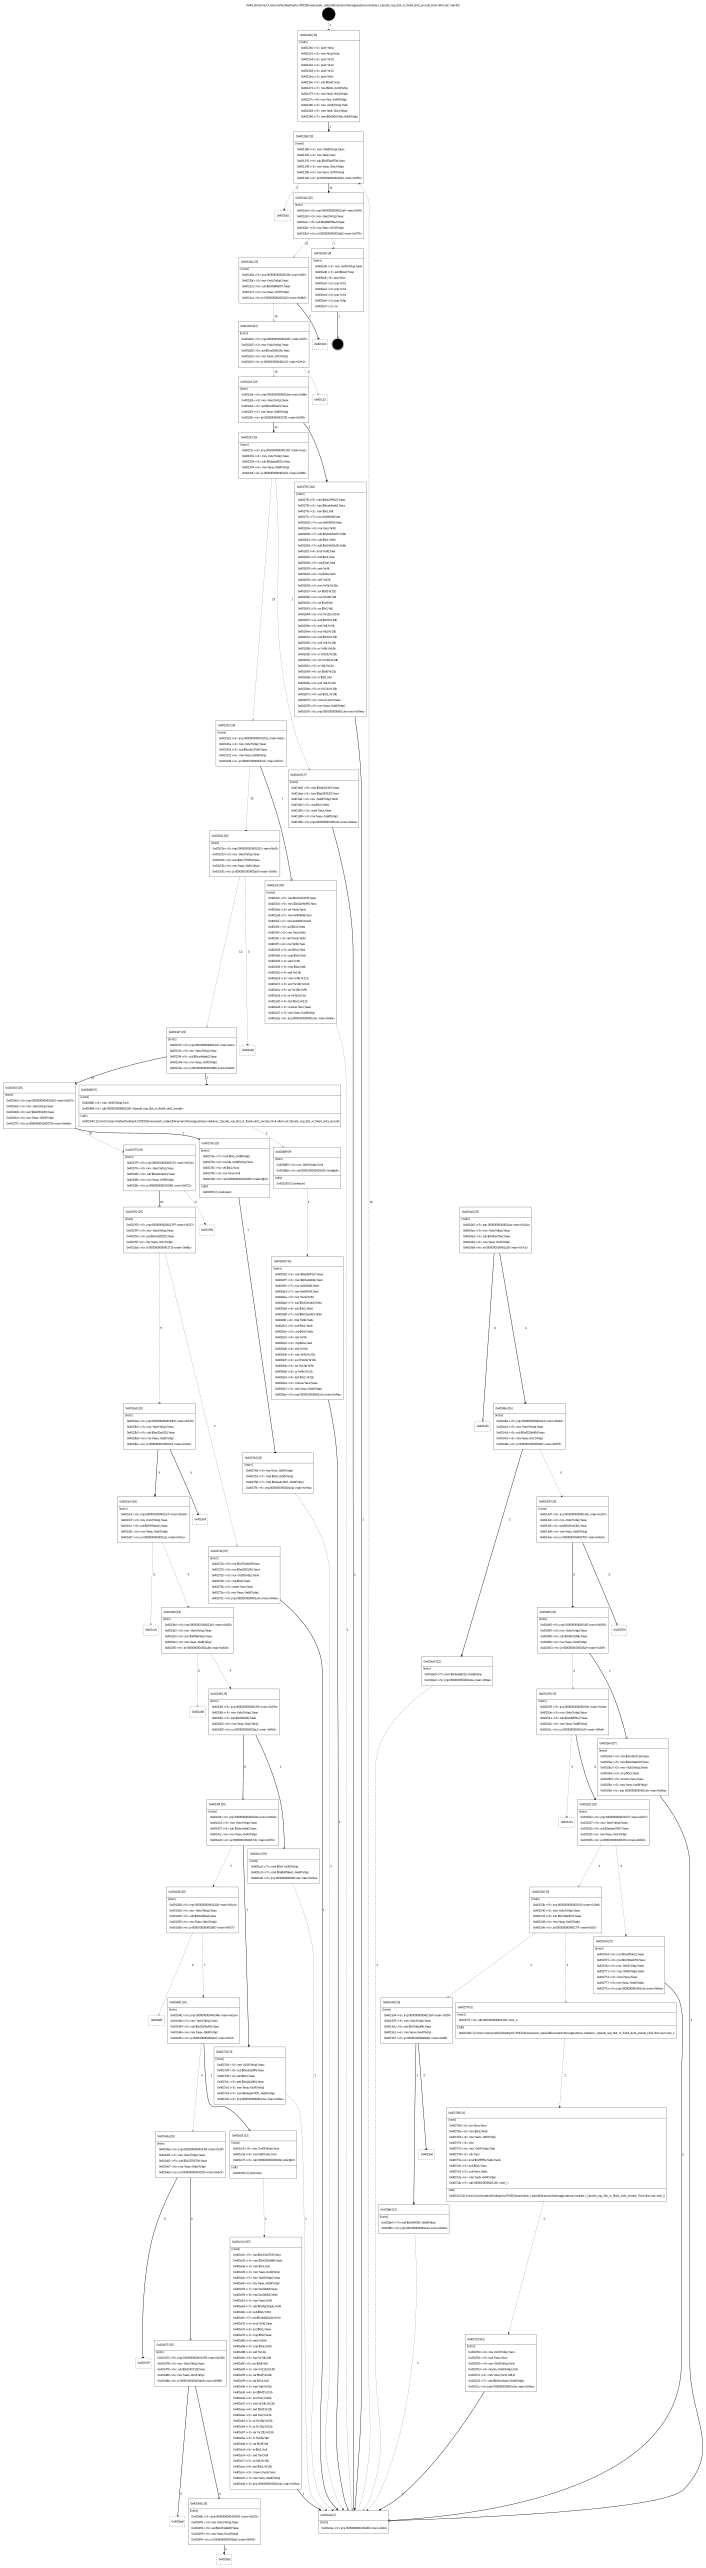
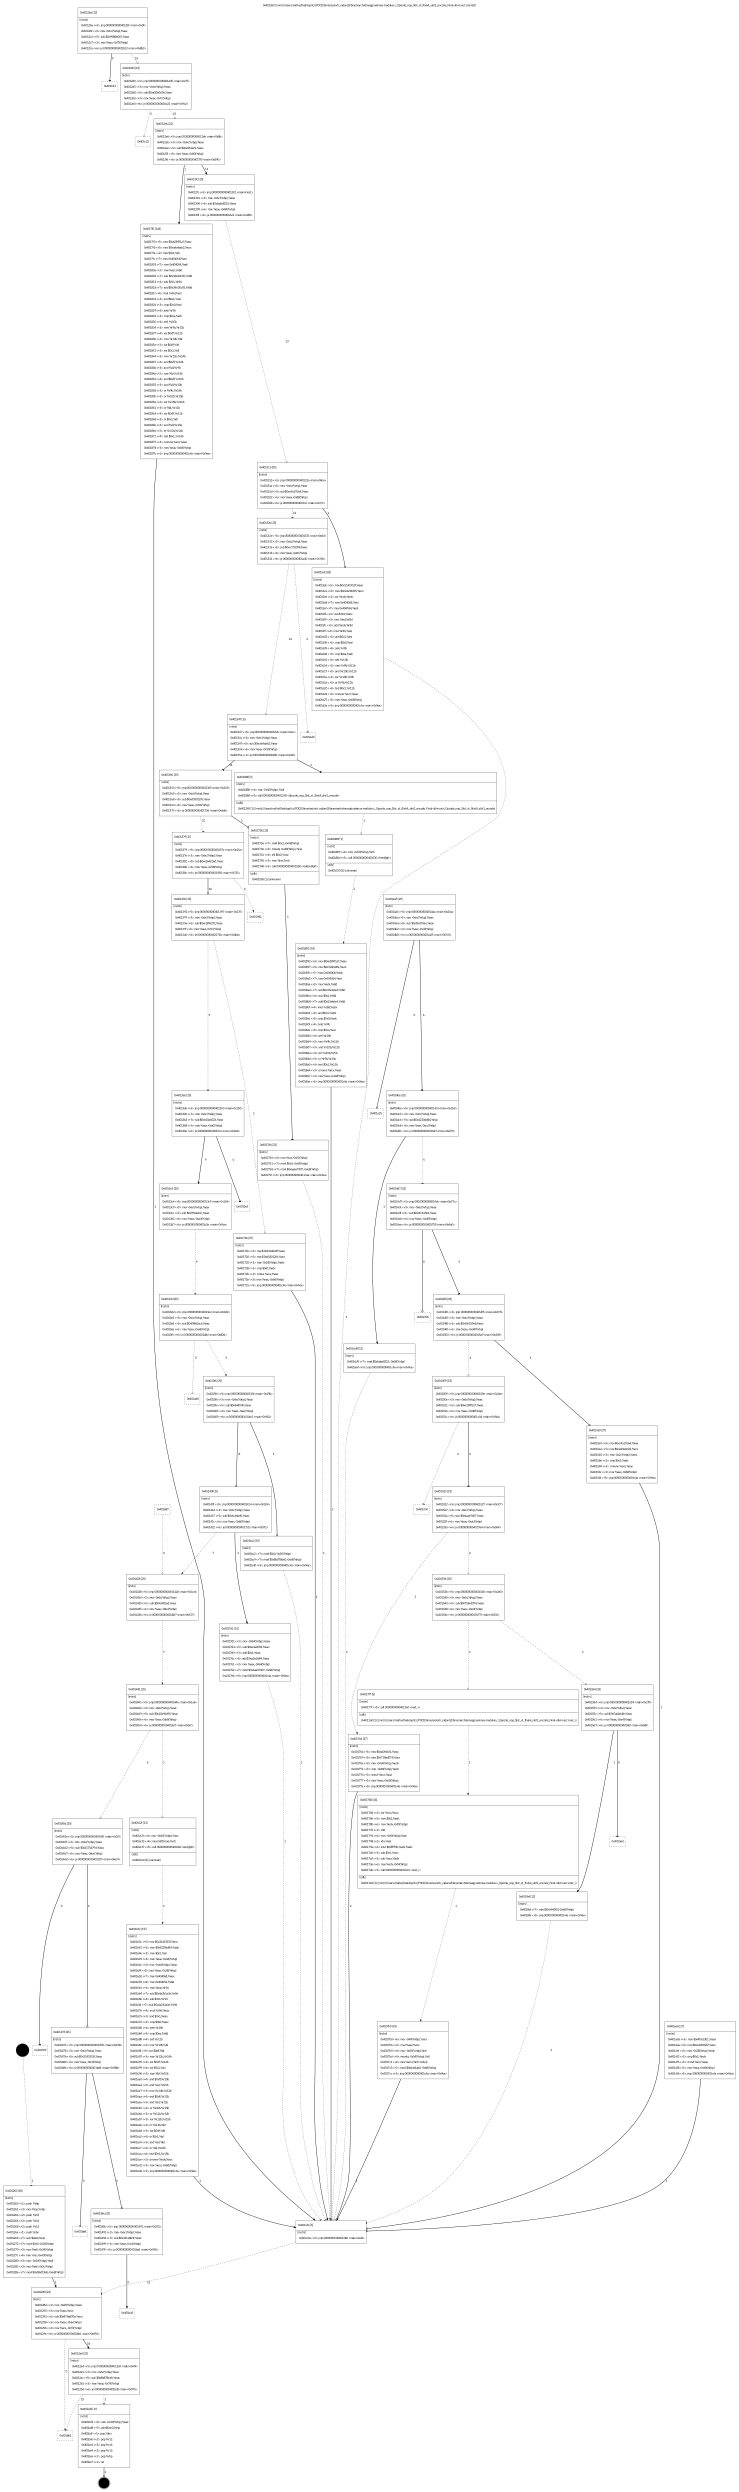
edge "0x4012a4 [22]" -> "0x4012ba [22]": now "0x4012a4 [22]" -> "0x401bb1"
edge "0x4012fc [25]" -> "0x4016e5 [27]": removed, label "1"
node "0x401c2e": removed
edge "0x401428 [25]" -> "0x401b87": reversed
edge "0x401441 [25]" -> "0x40162f [13]": style bold -> dashed
